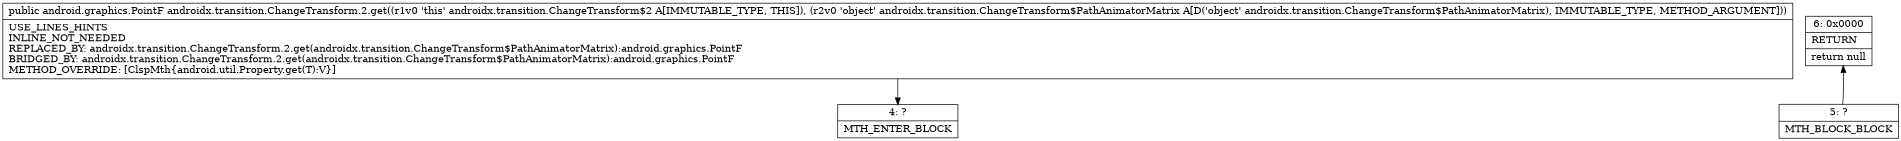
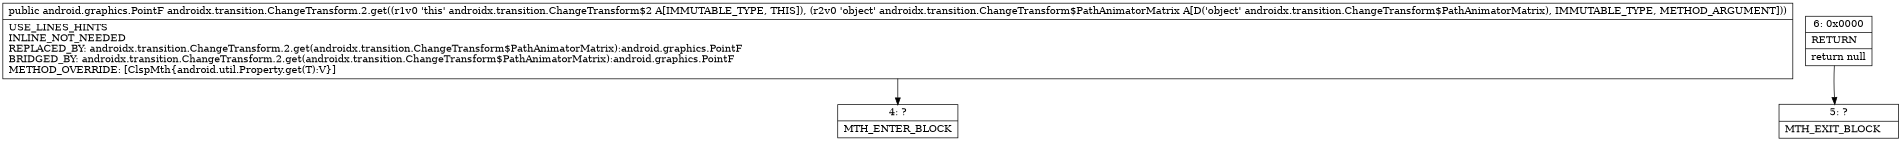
edge "5: ?" -> "6: 0x0000": reversed
node "5: ?": text "MTH_BLOCK_BLOCK" -> "MTH_EXIT_BLOCK"
